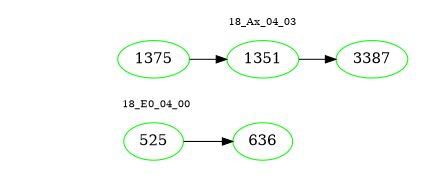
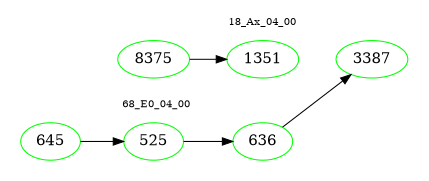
cluster "18_Ax_04_03": label "18_Ax_04_03" -> "18_Ax_04_00"
node "1375": label "1375" -> "8375"
edge "1351" -> "3387": now "636" -> "3387"
cluster "18_E0_04_00": label "18_E0_04_00" -> "68_E0_04_00"
node "645": added
